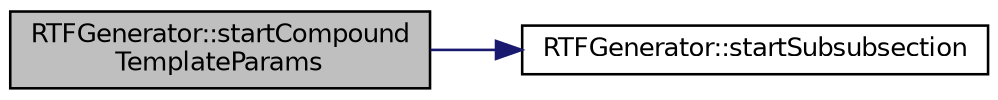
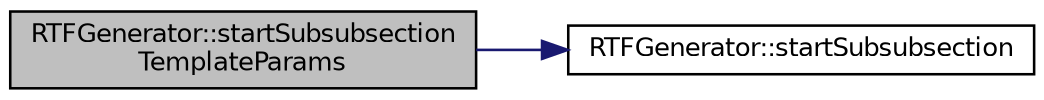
node "RTFGenerator::startCompound TemplateParams": label "RTFGenerator::startCompound TemplateParams" -> "RTFGenerator::startSubsubsection TemplateParams"
